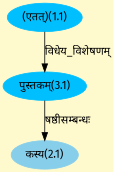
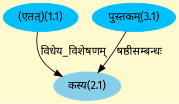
edge "(एतत्)(1.1)" -> "पुस्तकम्(3.1)": now "(एतत्)(1.1)" -> "कस्य(2.1)"
